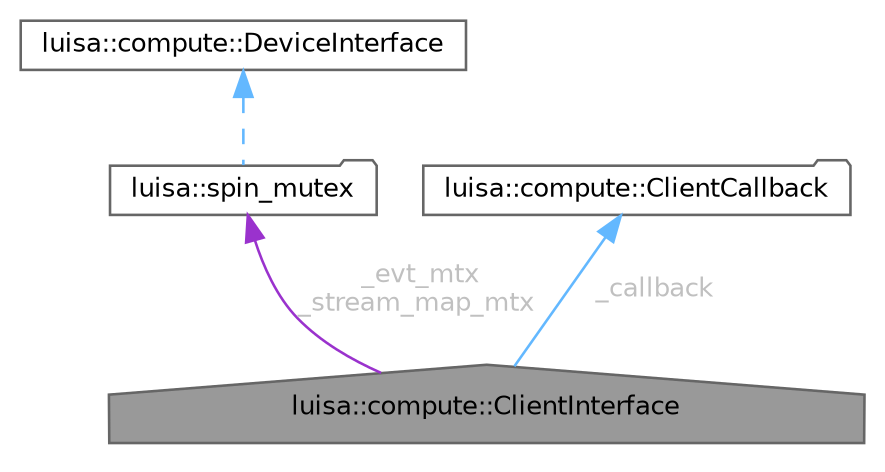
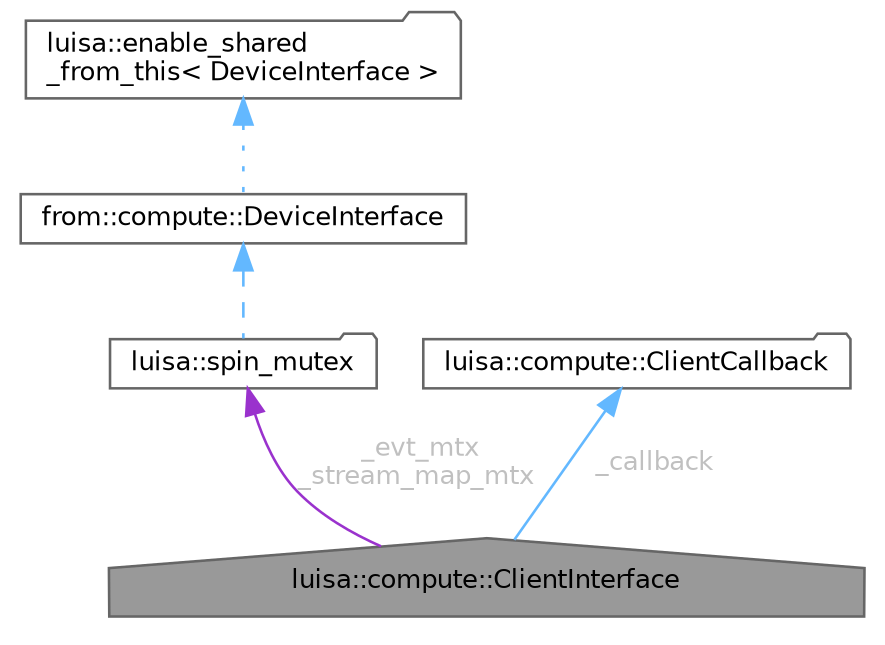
node "luisa::compute::DeviceInterface": label "luisa::compute::DeviceInterface" -> "from::compute::DeviceInterface"
node "luisa::enable_shared _from_this< DeviceInterface >": added
